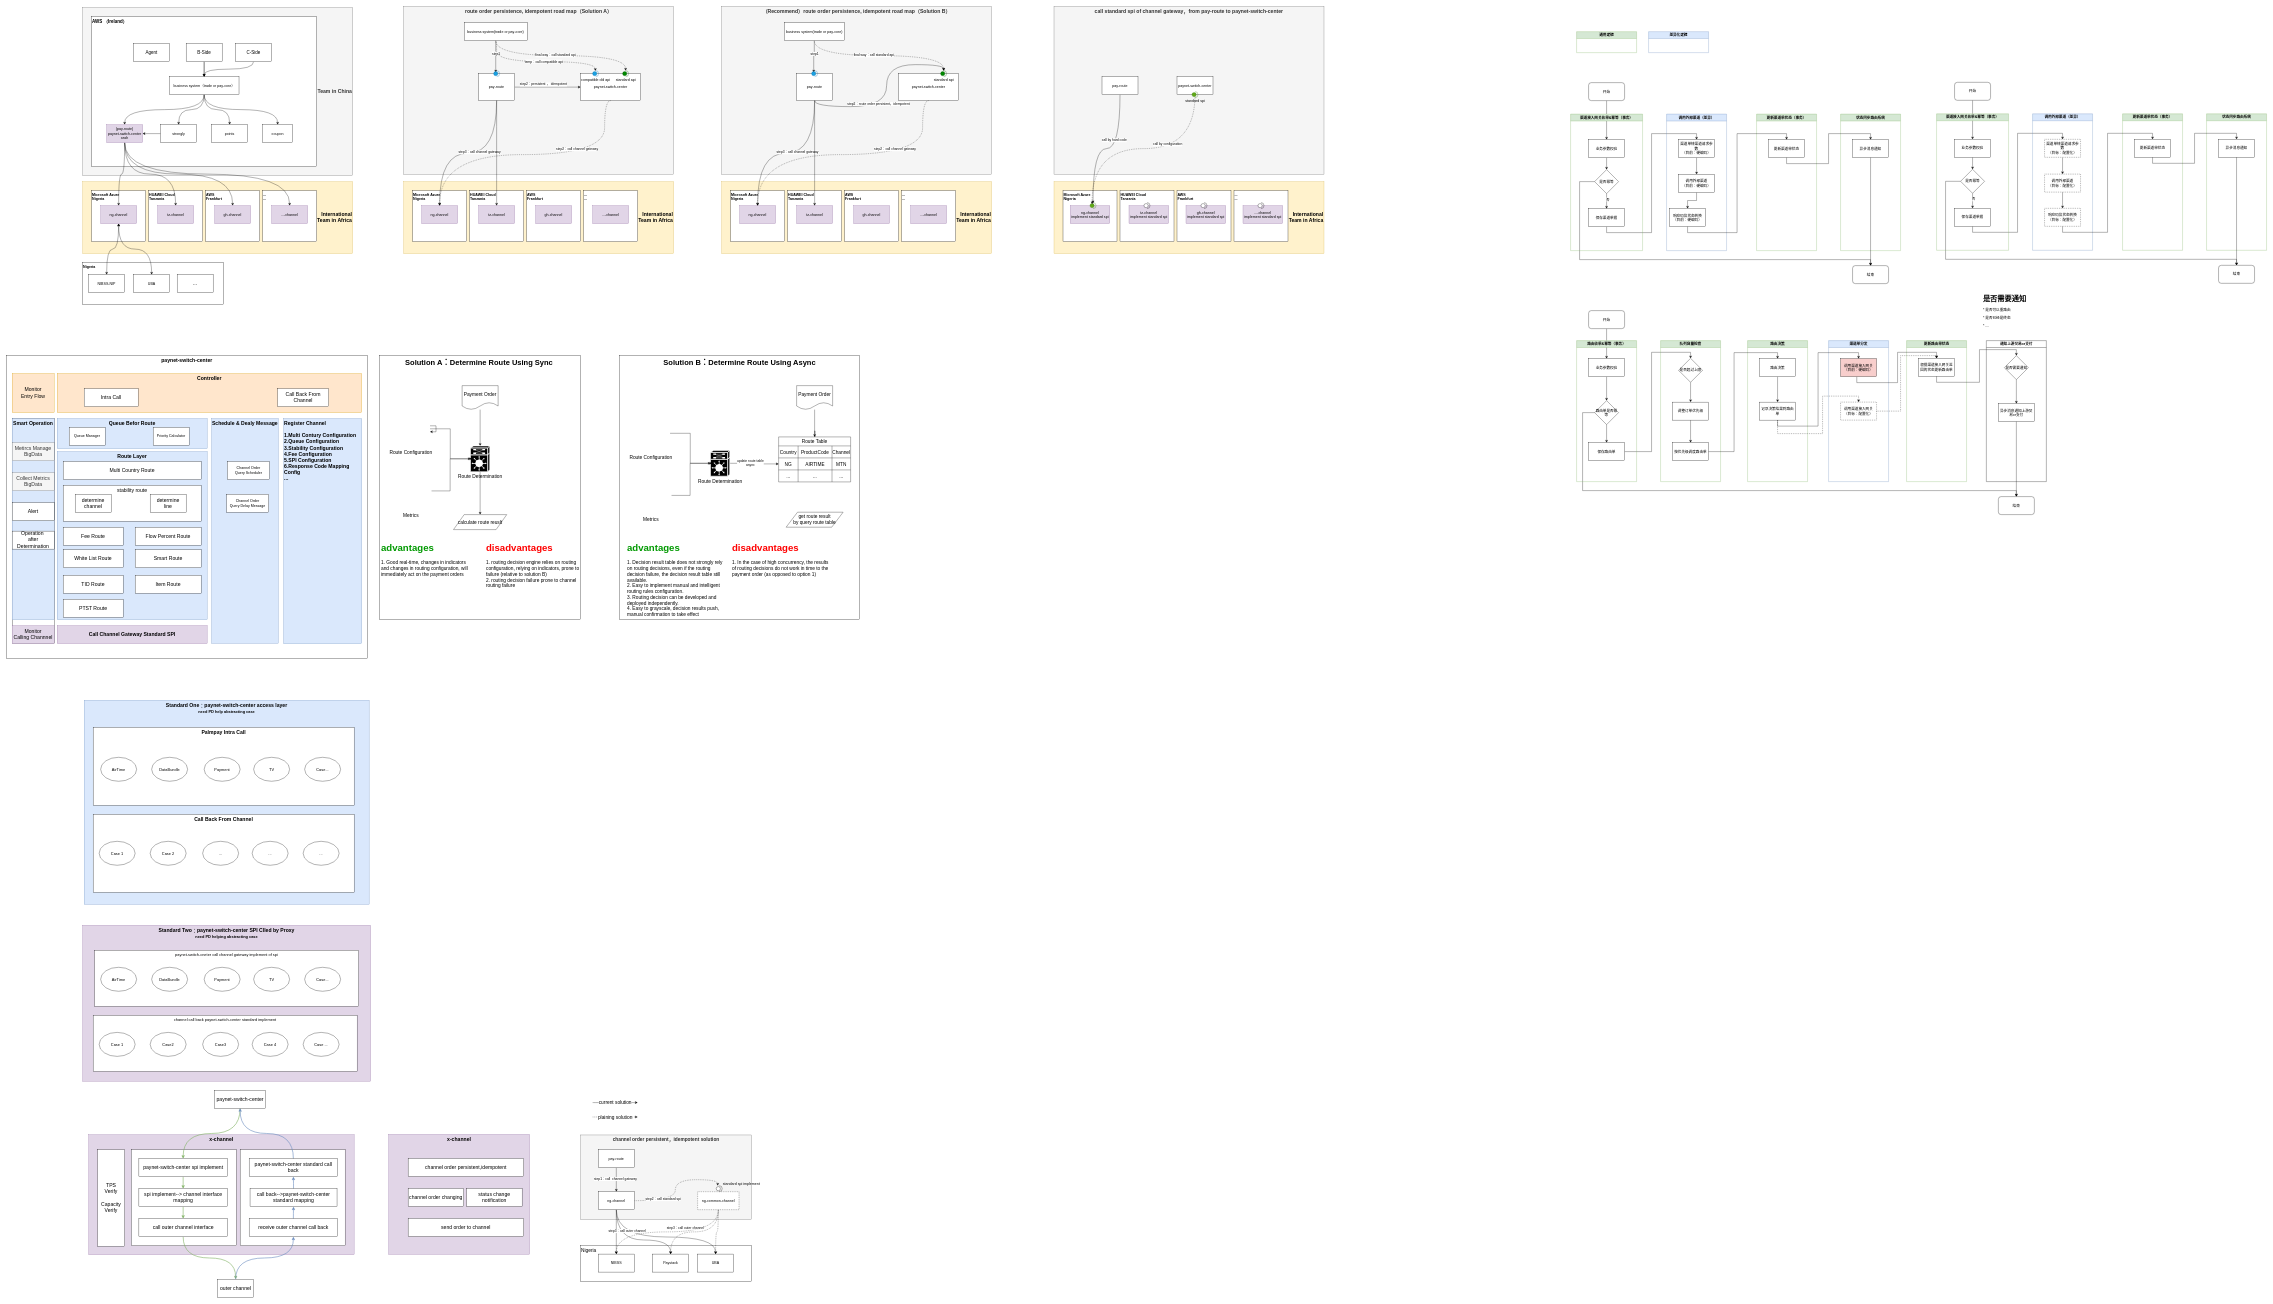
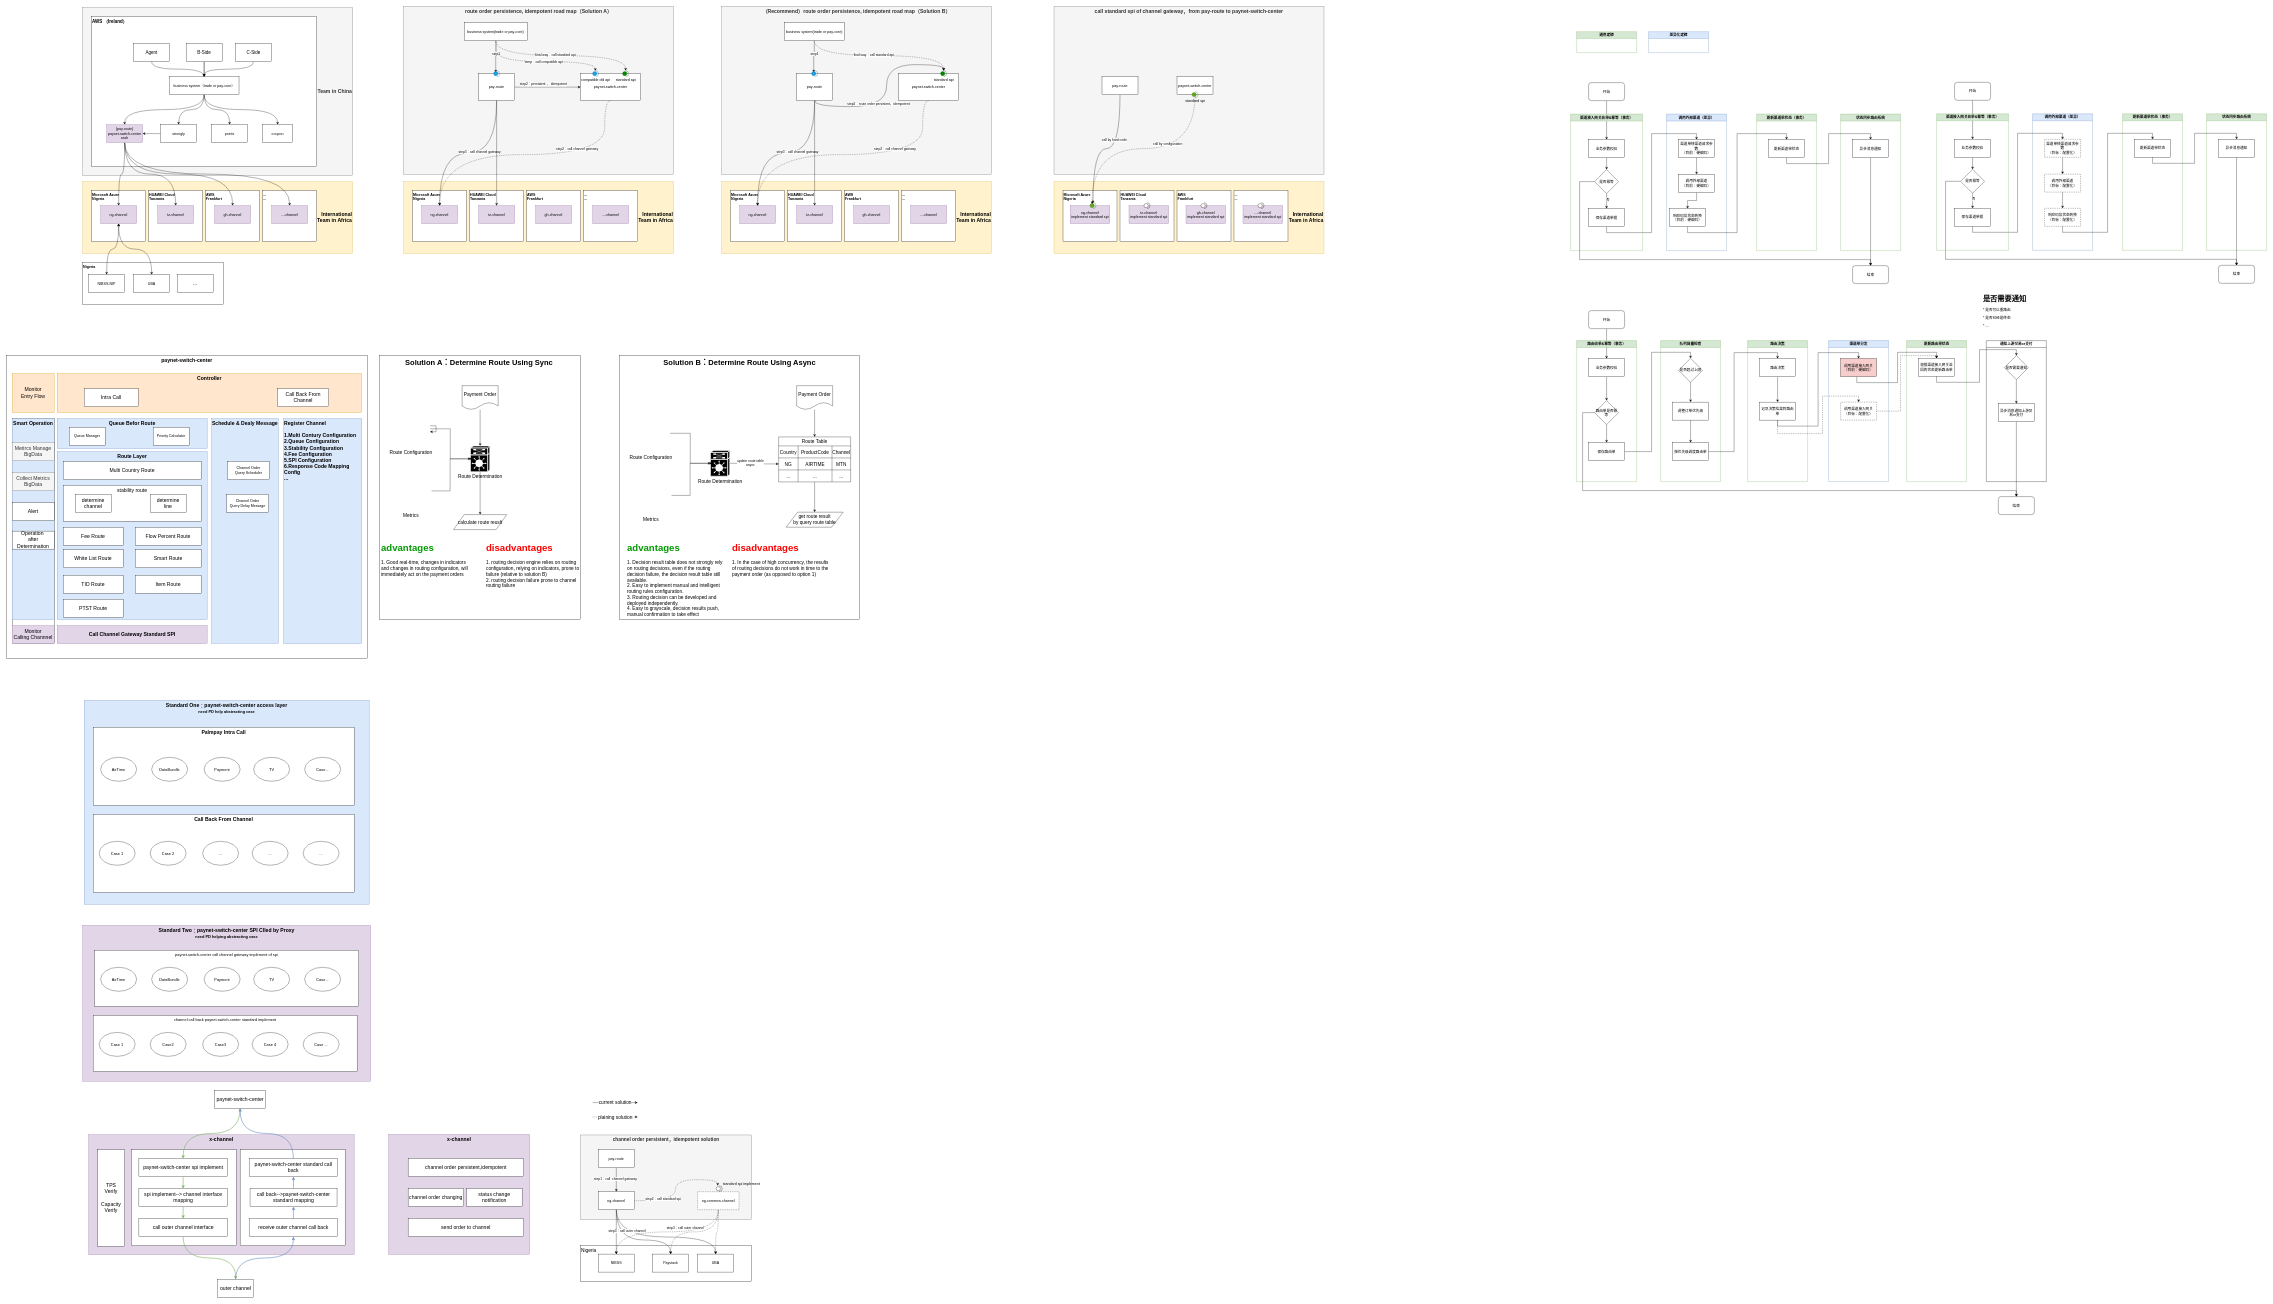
edge "Agent" -- "business system（trade or pay-core）": added
edge "Route Table" -> "ProductCode": now "Route Table" -> "get route result by query route table"
